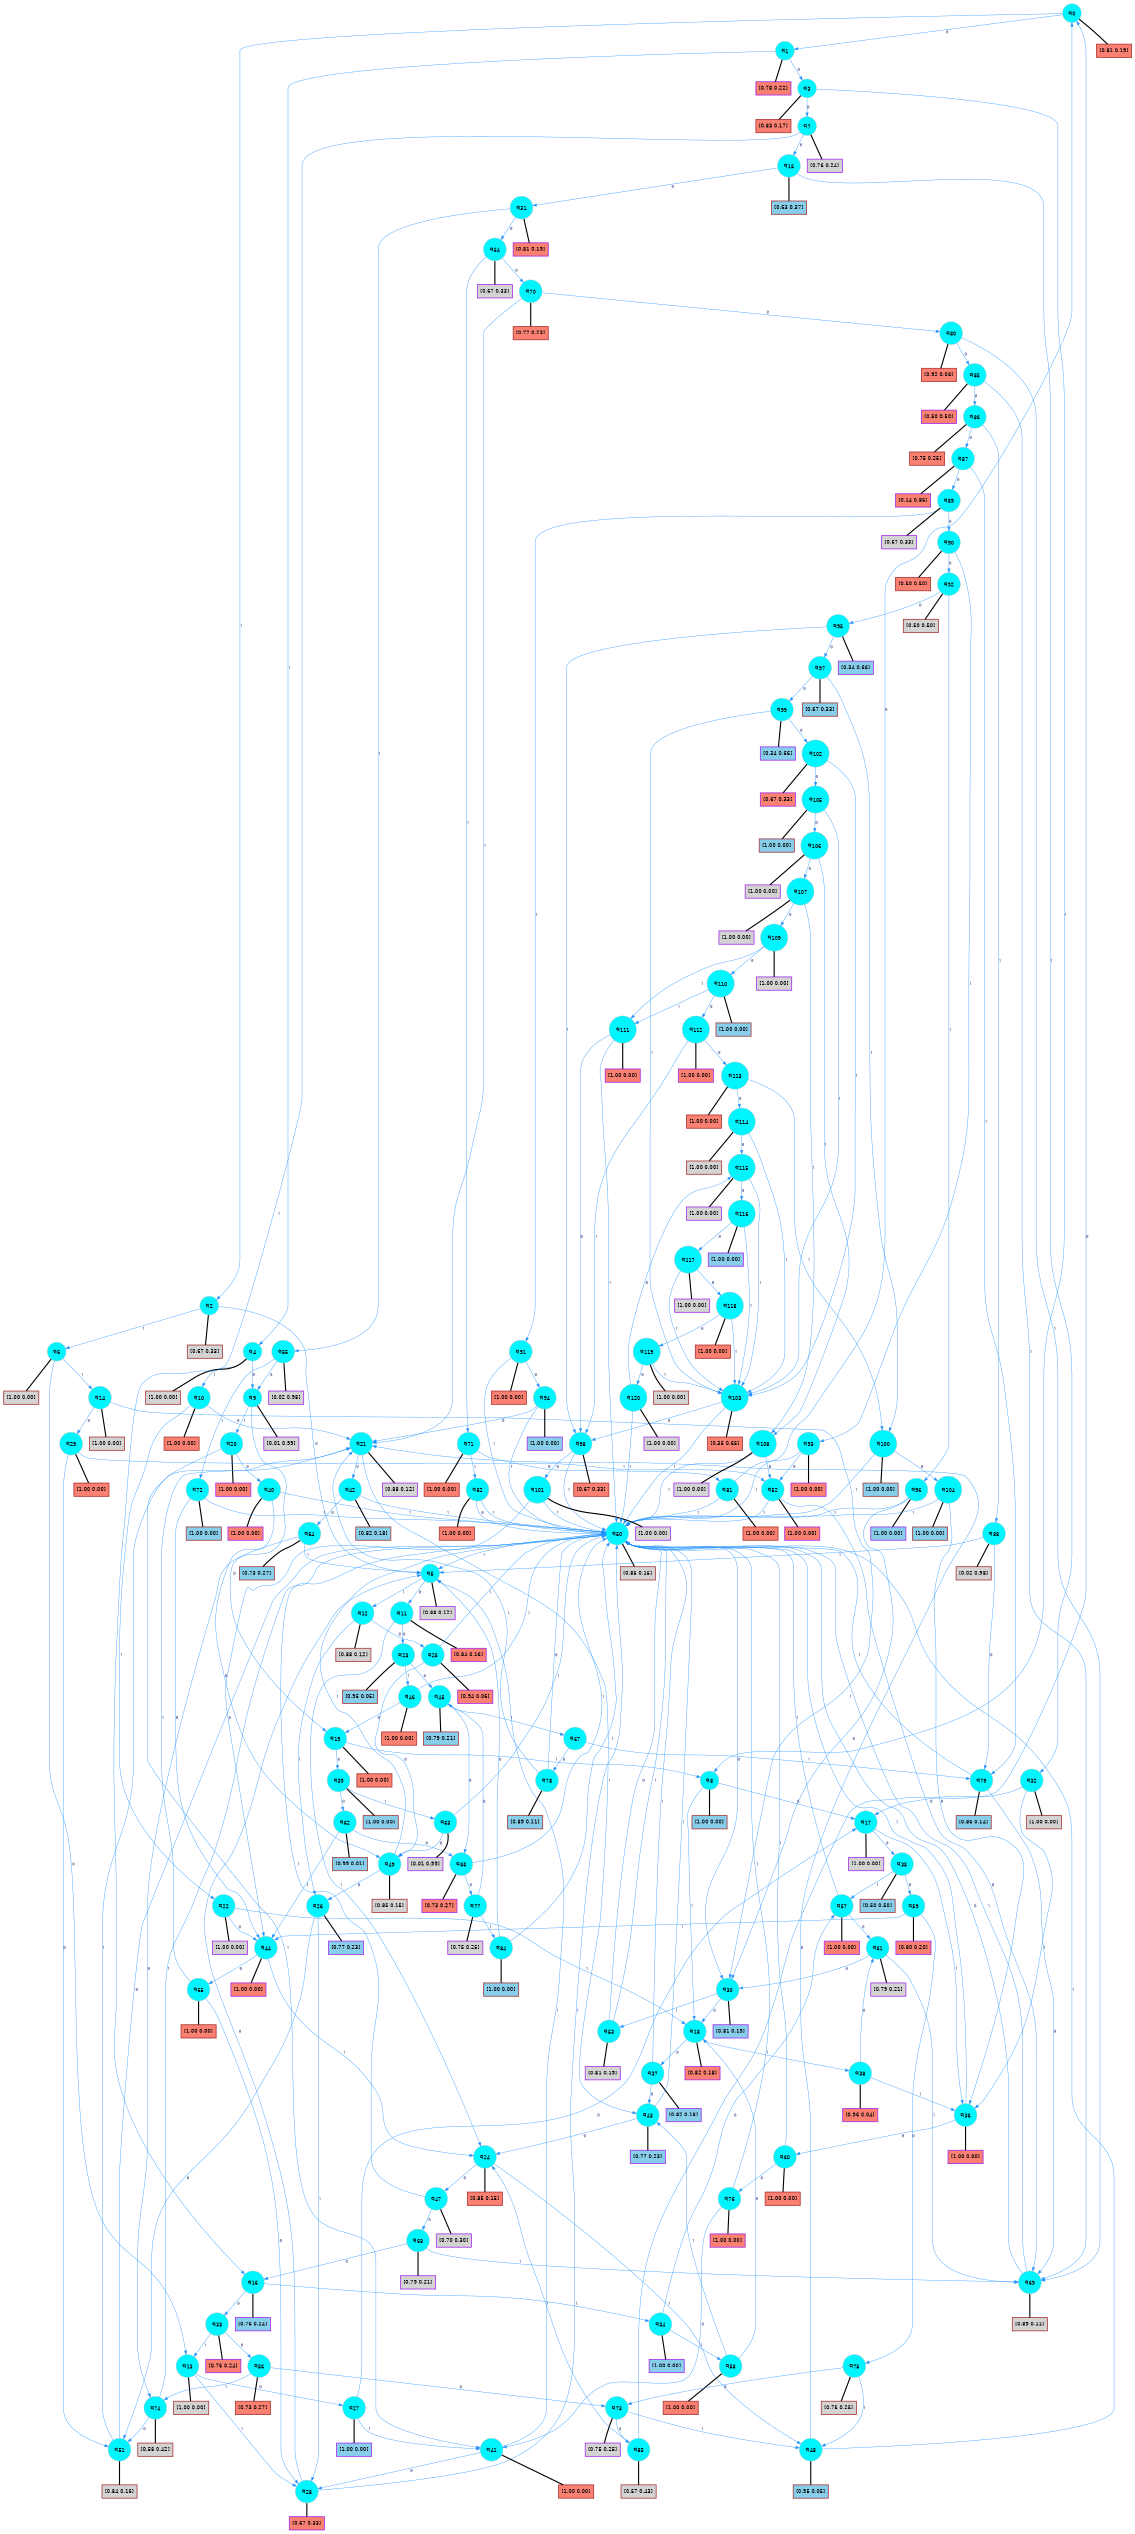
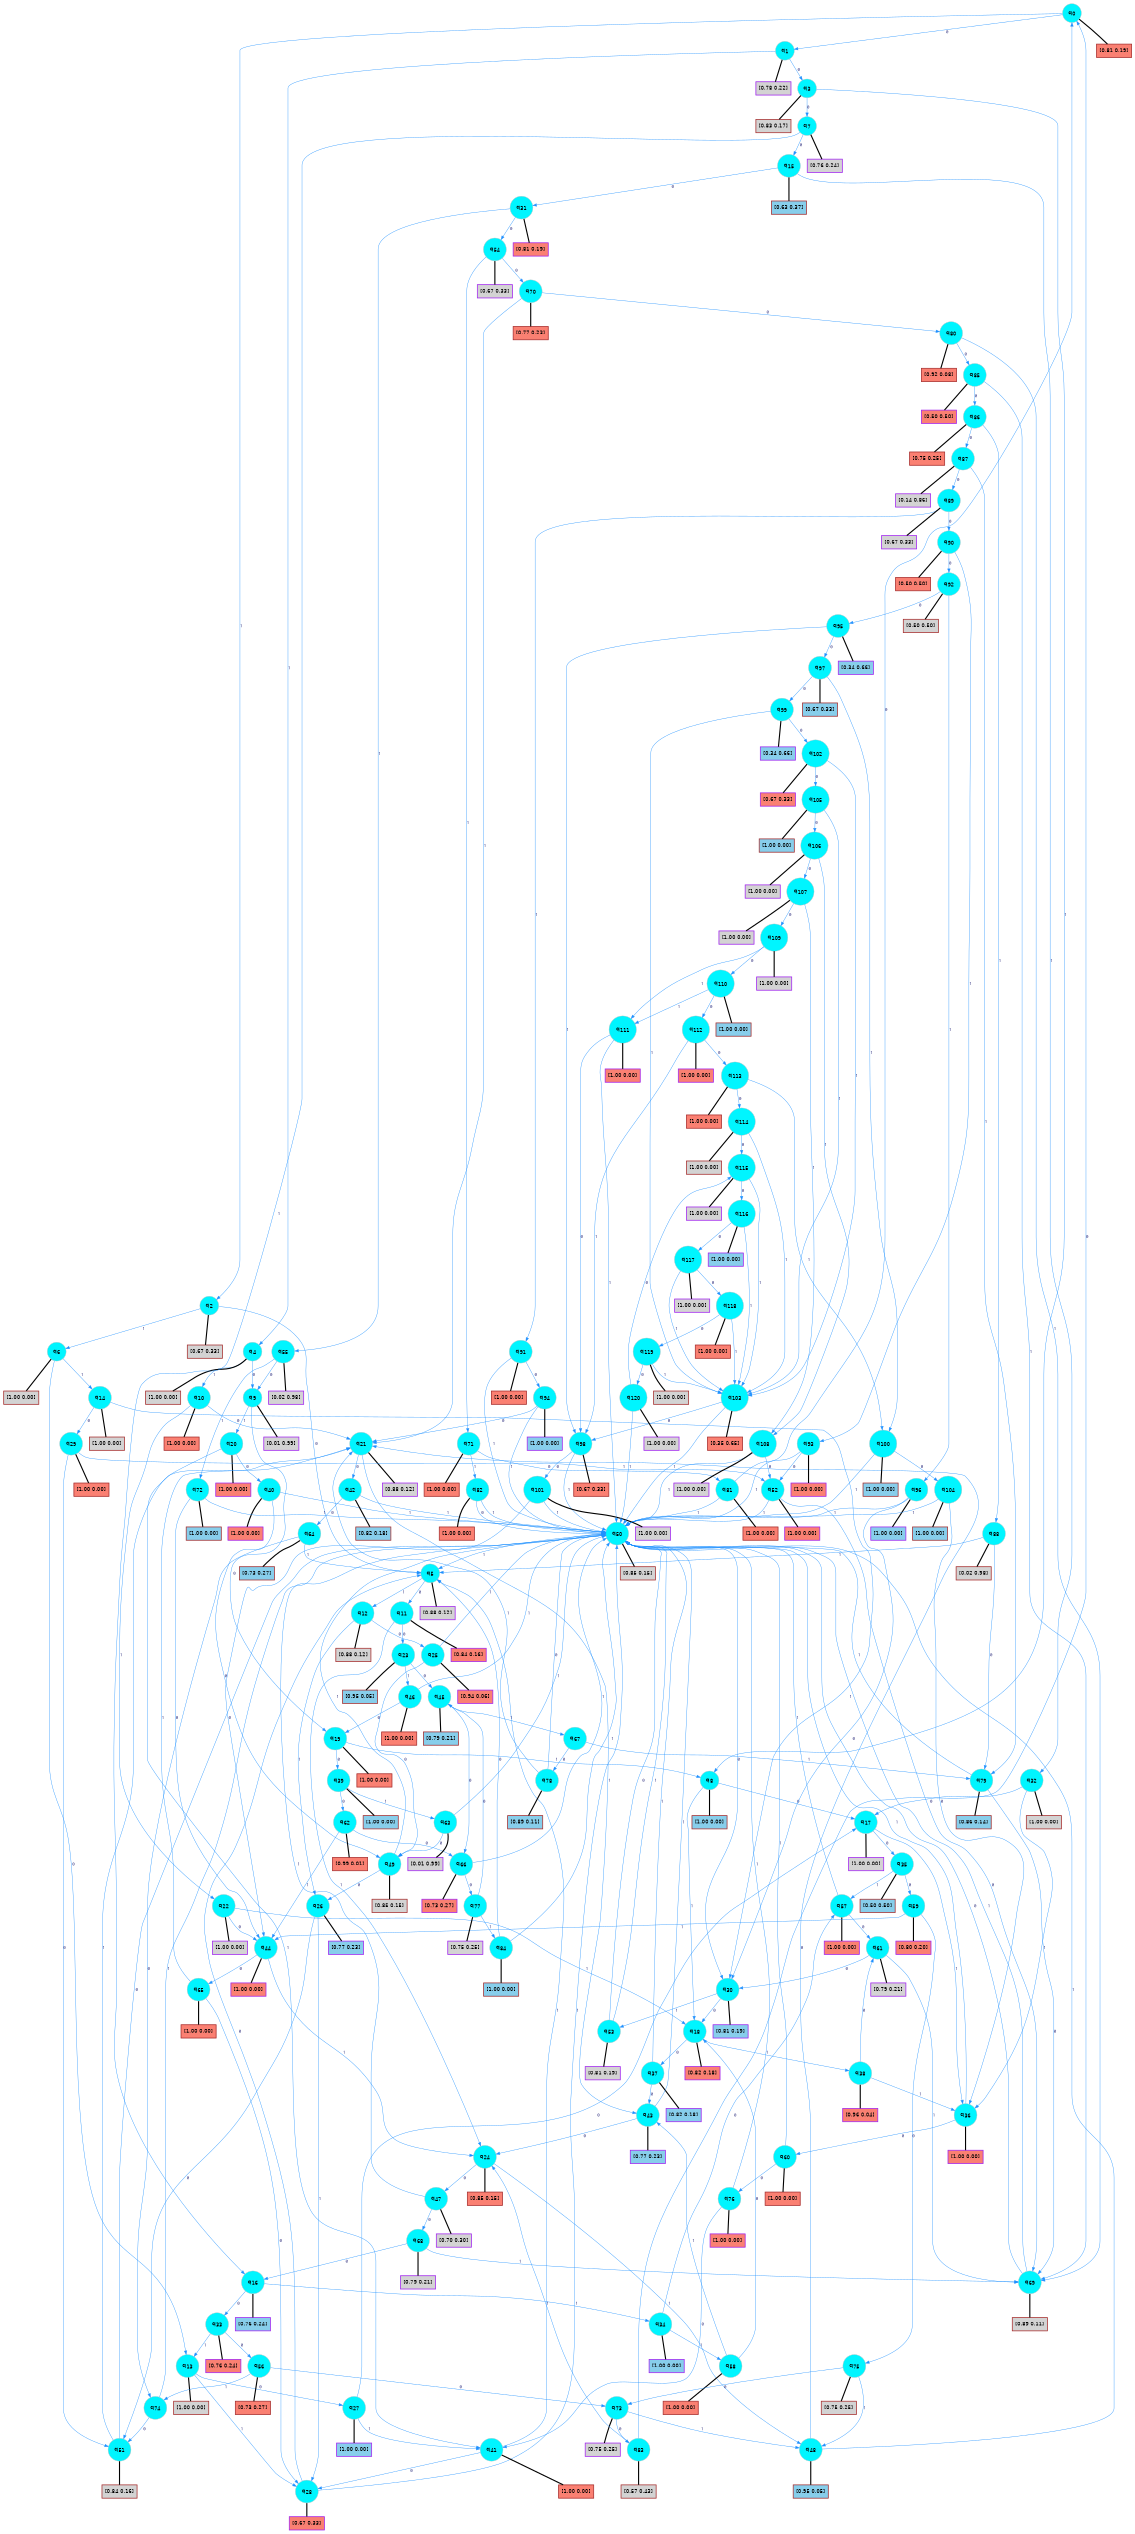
node "[0.78 0.22]": fillcolor salmon -> lightgrey
node "[0.83 0.17]": fillcolor salmon -> lightgrey
node "[0.14 0.86]": fillcolor salmon -> lightgrey
node "[0.99 0.01]": fillcolor skyblue -> salmon
node "[0.58 0.42]": removed
